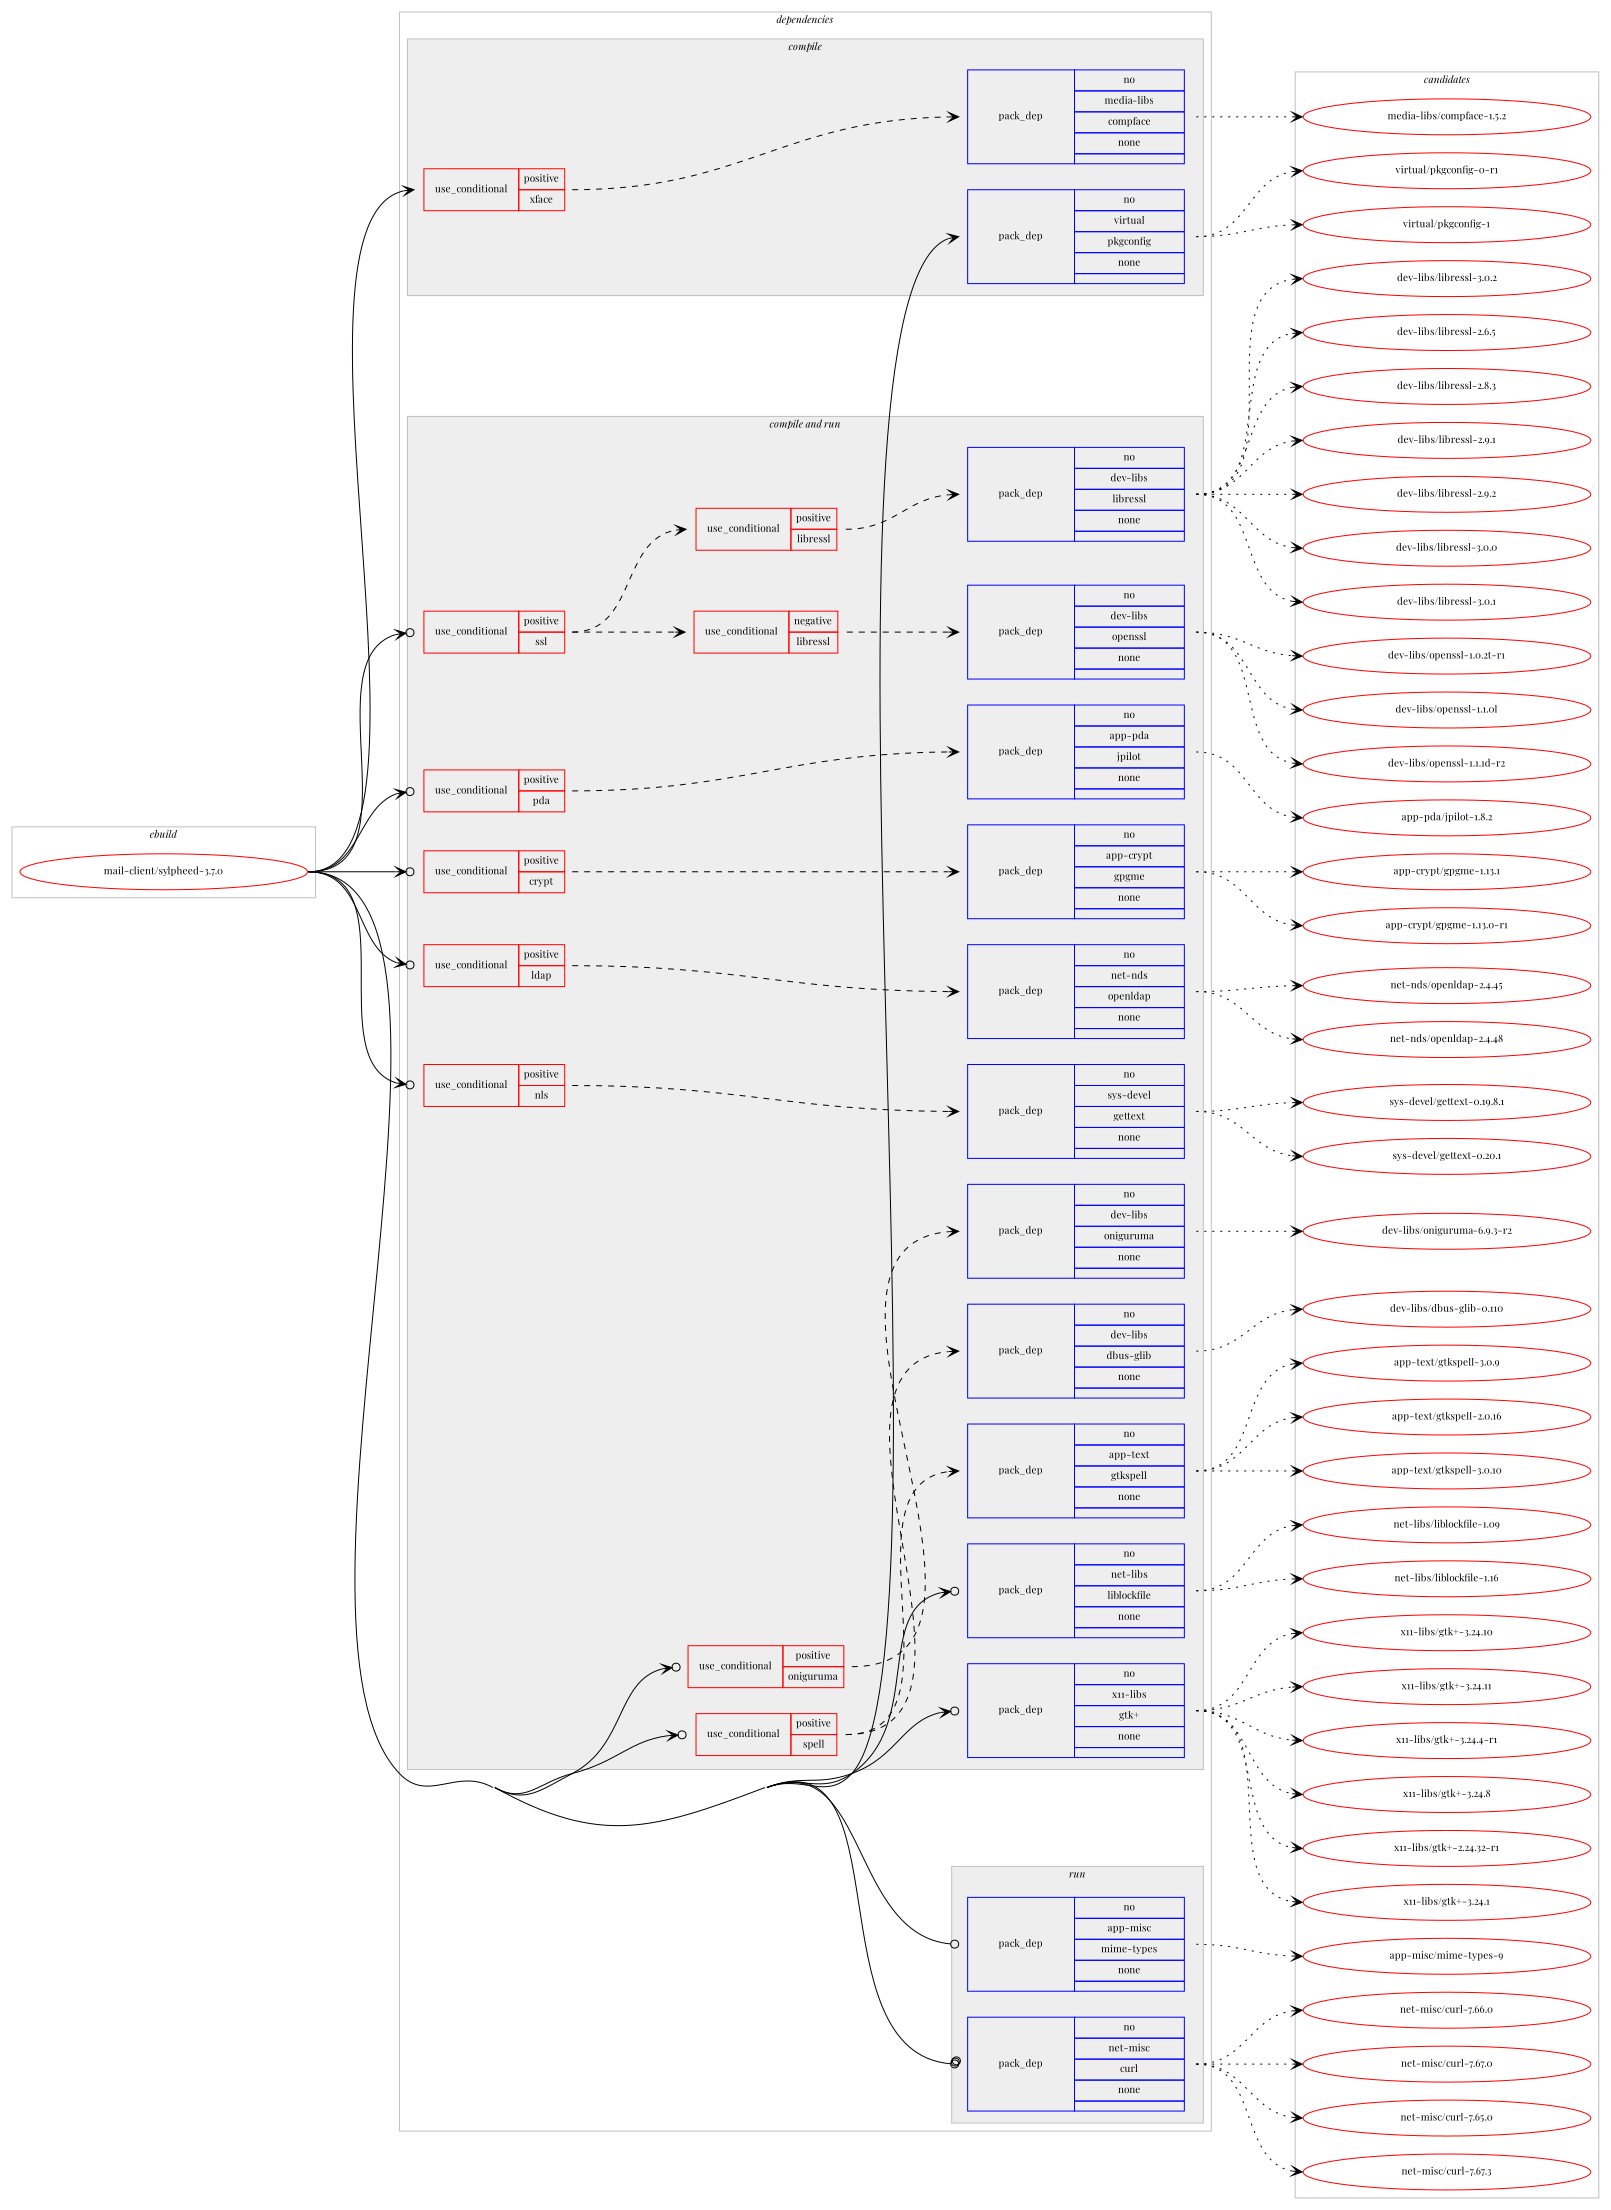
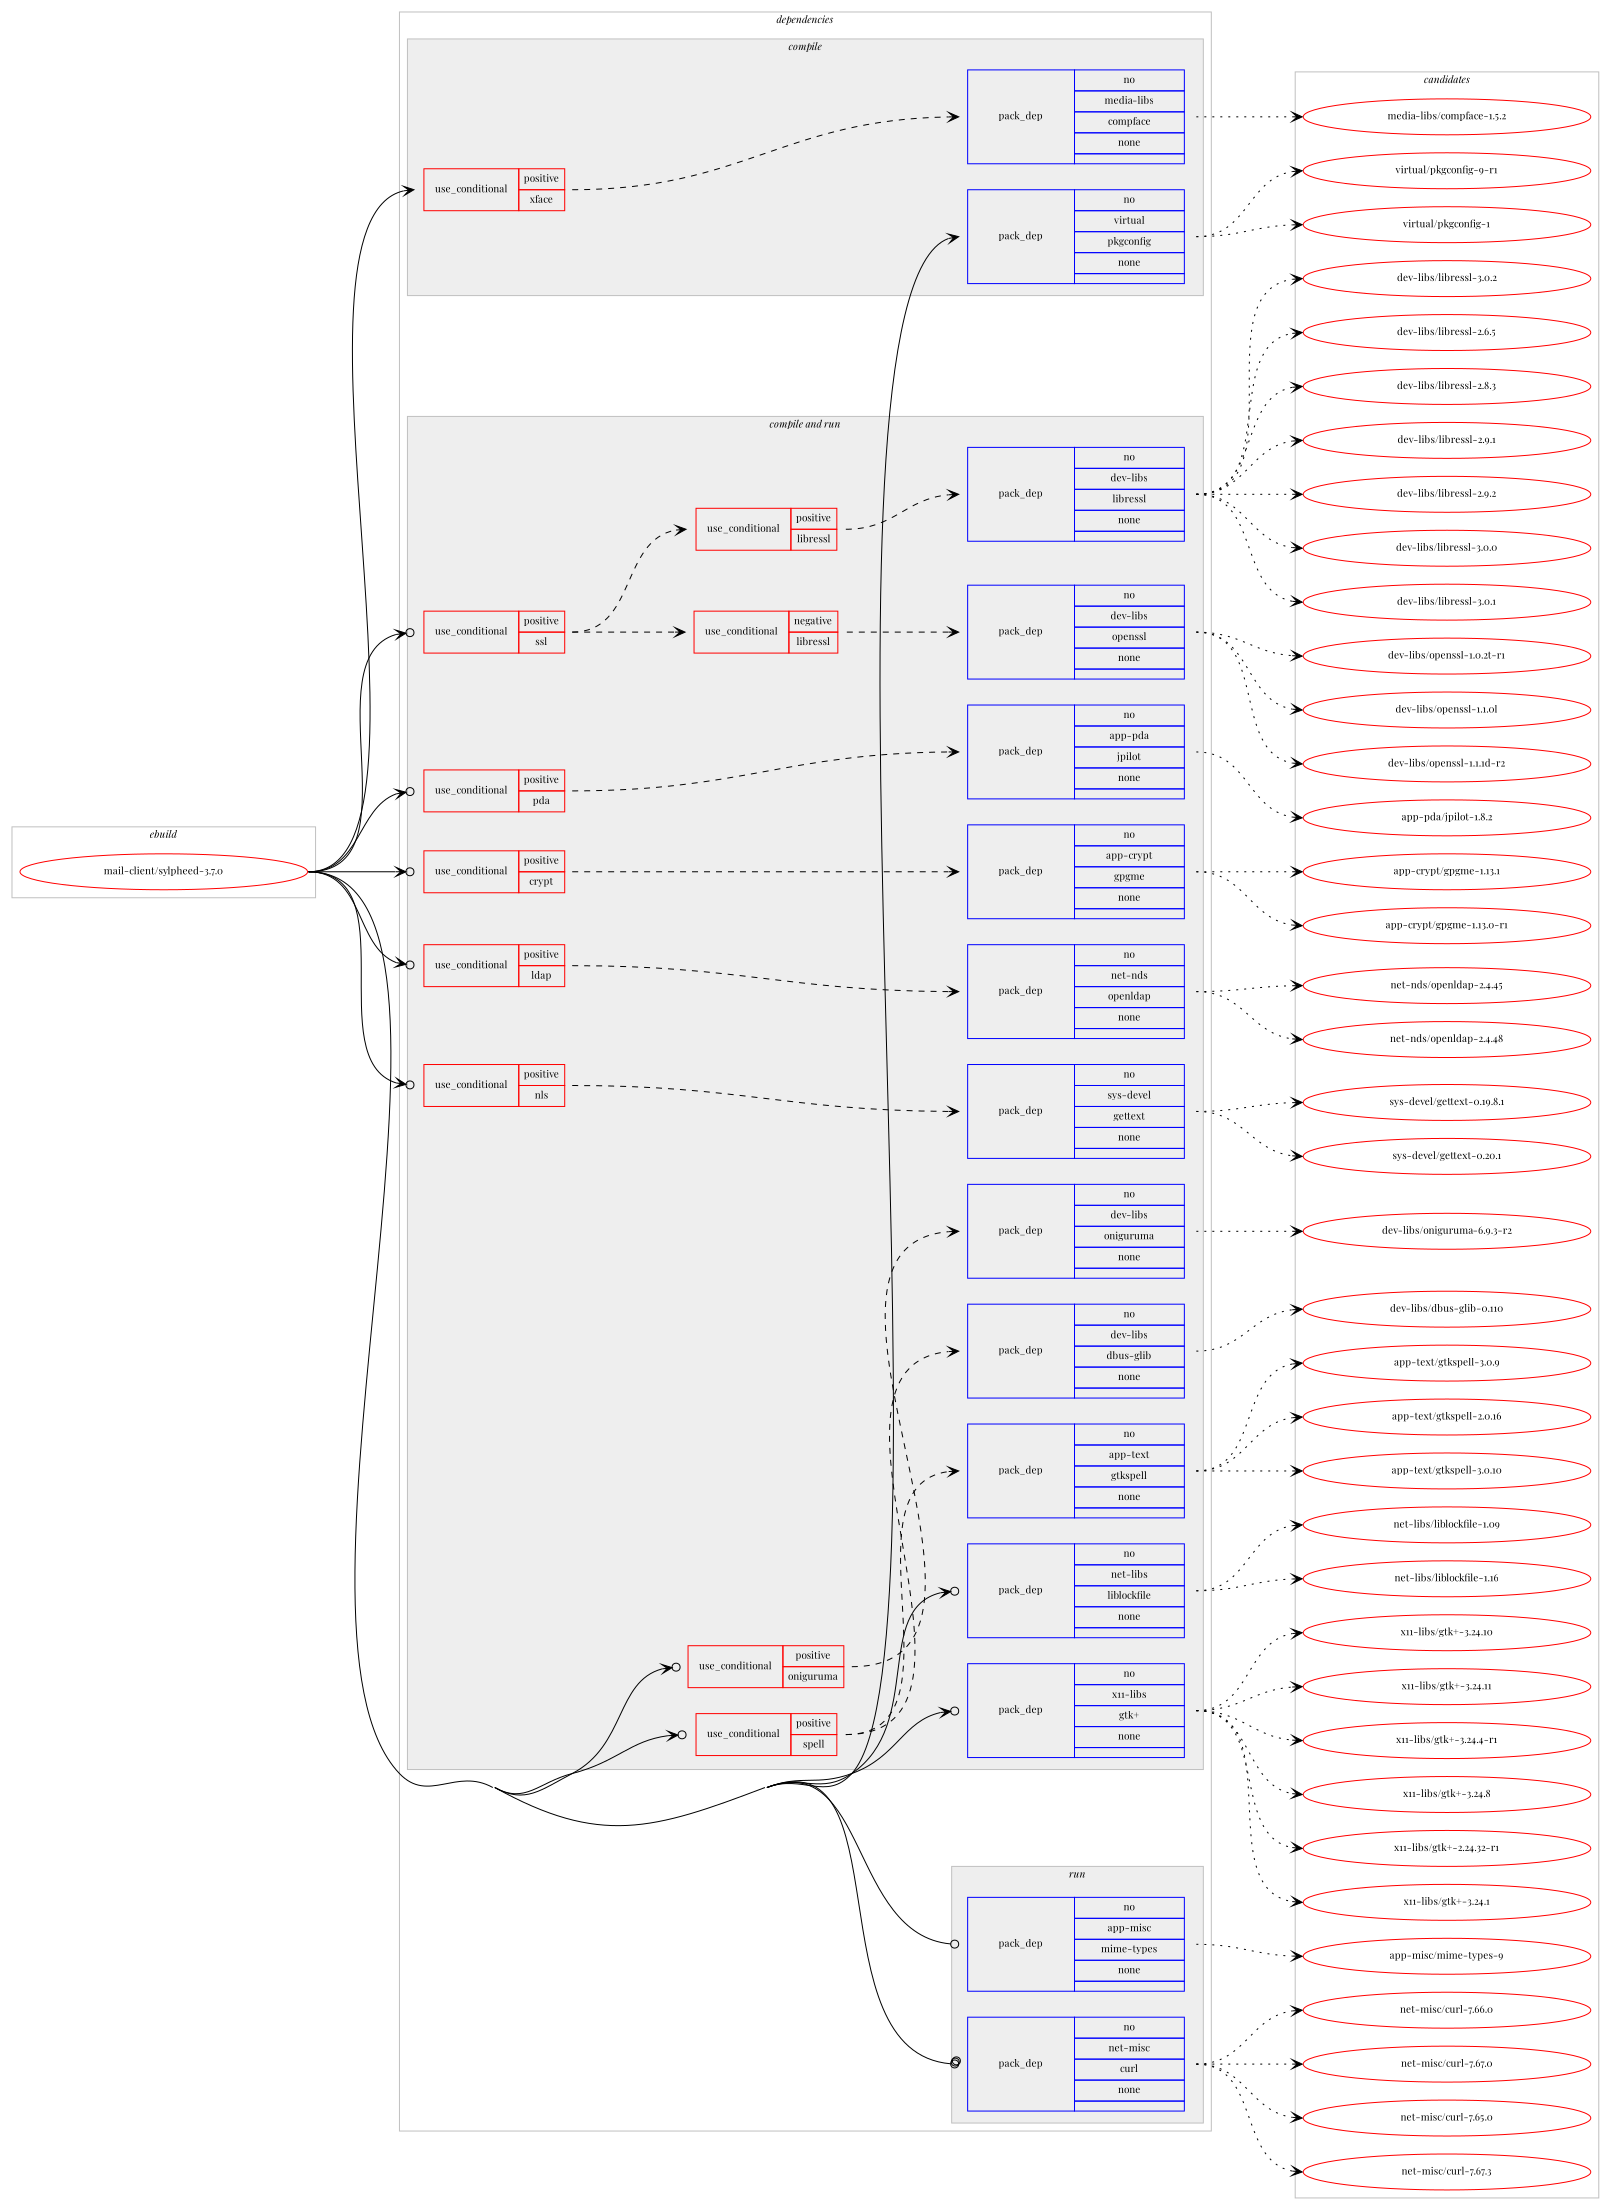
node "virtual/pkgconfig-0-r1": label "virtual/pkgconfig-0-r1" -> "virtual/pkgconfig-9-r1"
